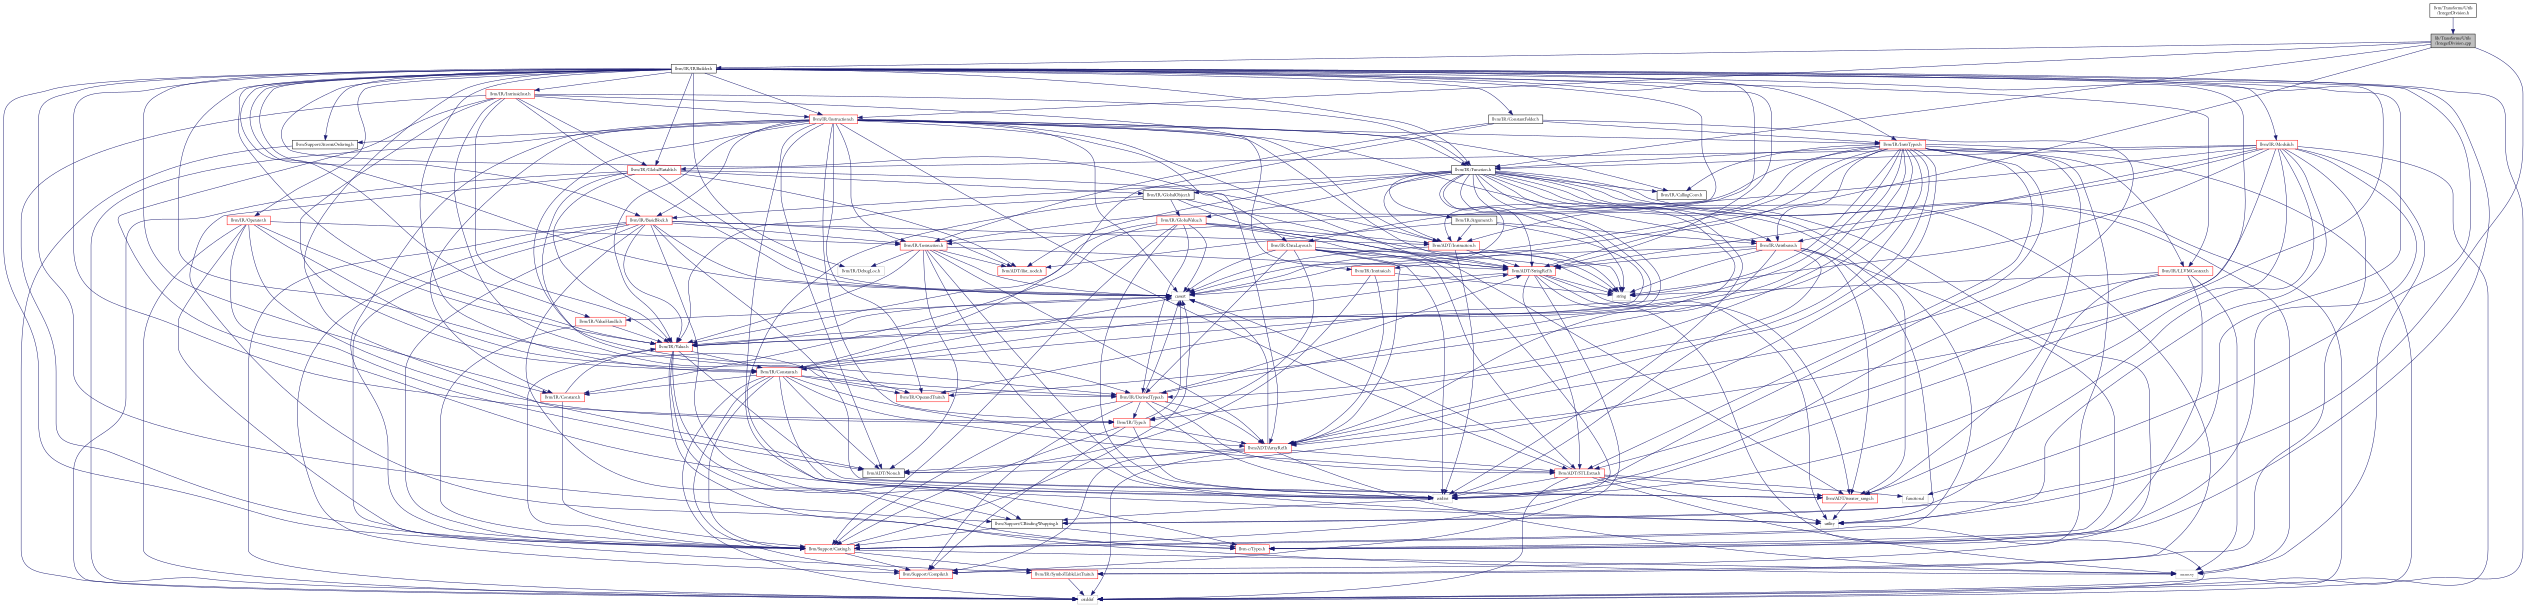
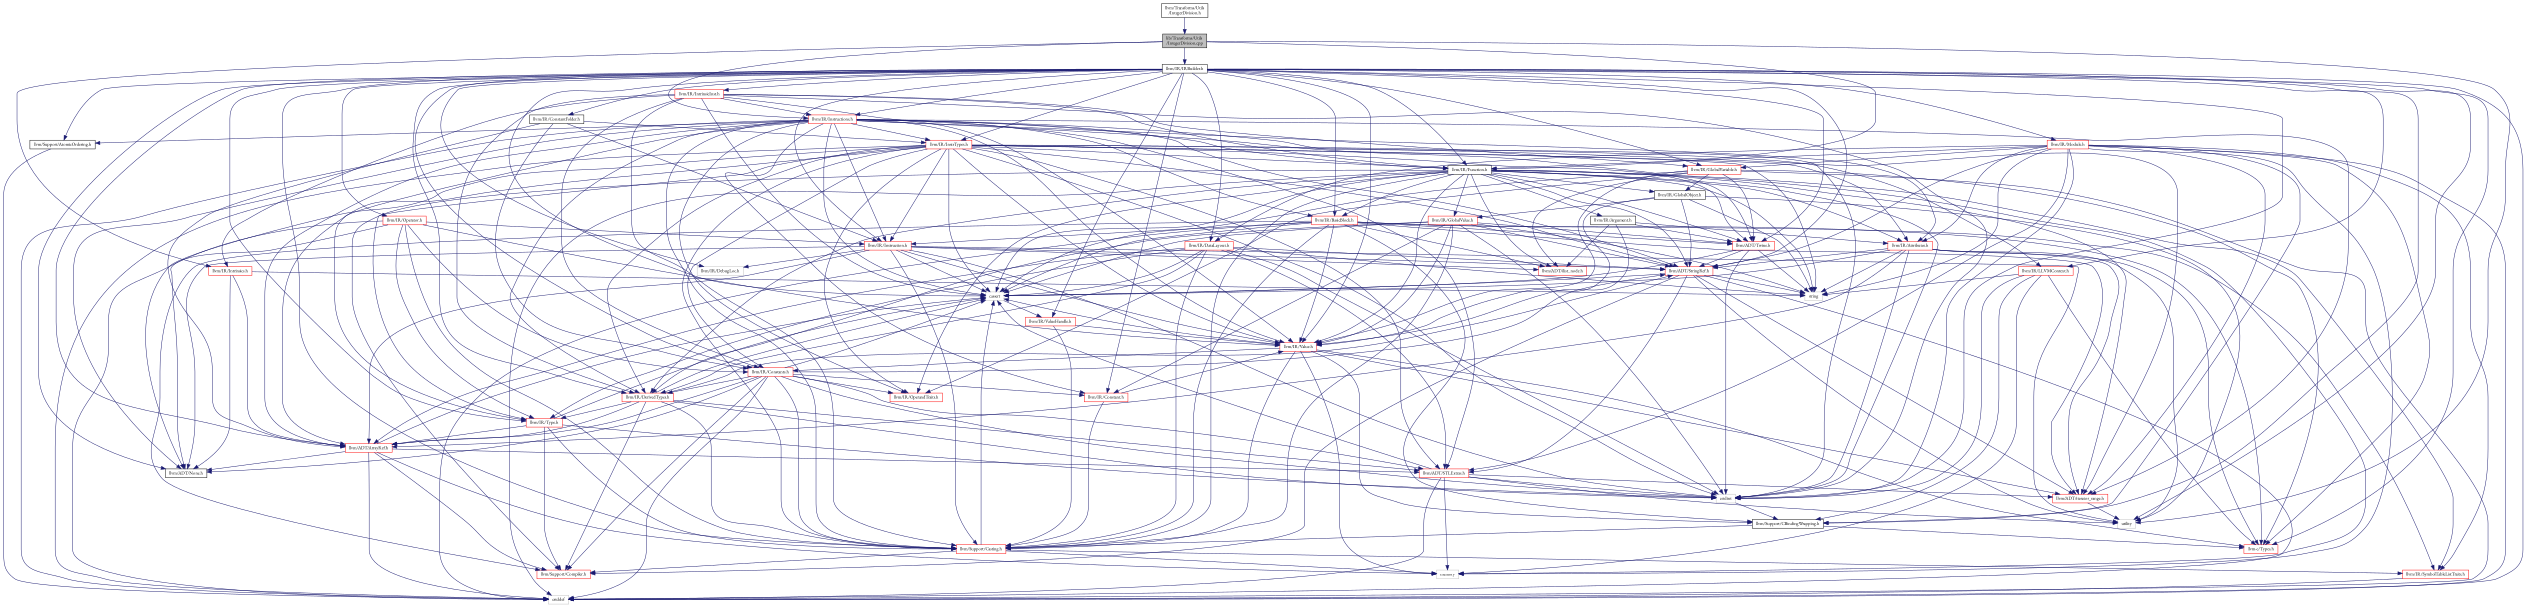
node "llvm/IR/CallingConv.h": removed
node "llvm/ADT/Instruction.h": label "llvm/ADT/Instruction.h" -> "llvm/ADT/Twine.h"
edge "llvm/IR/Instruction.h" -> "llvm/Support/Casting.h": added
node "functional": removed
